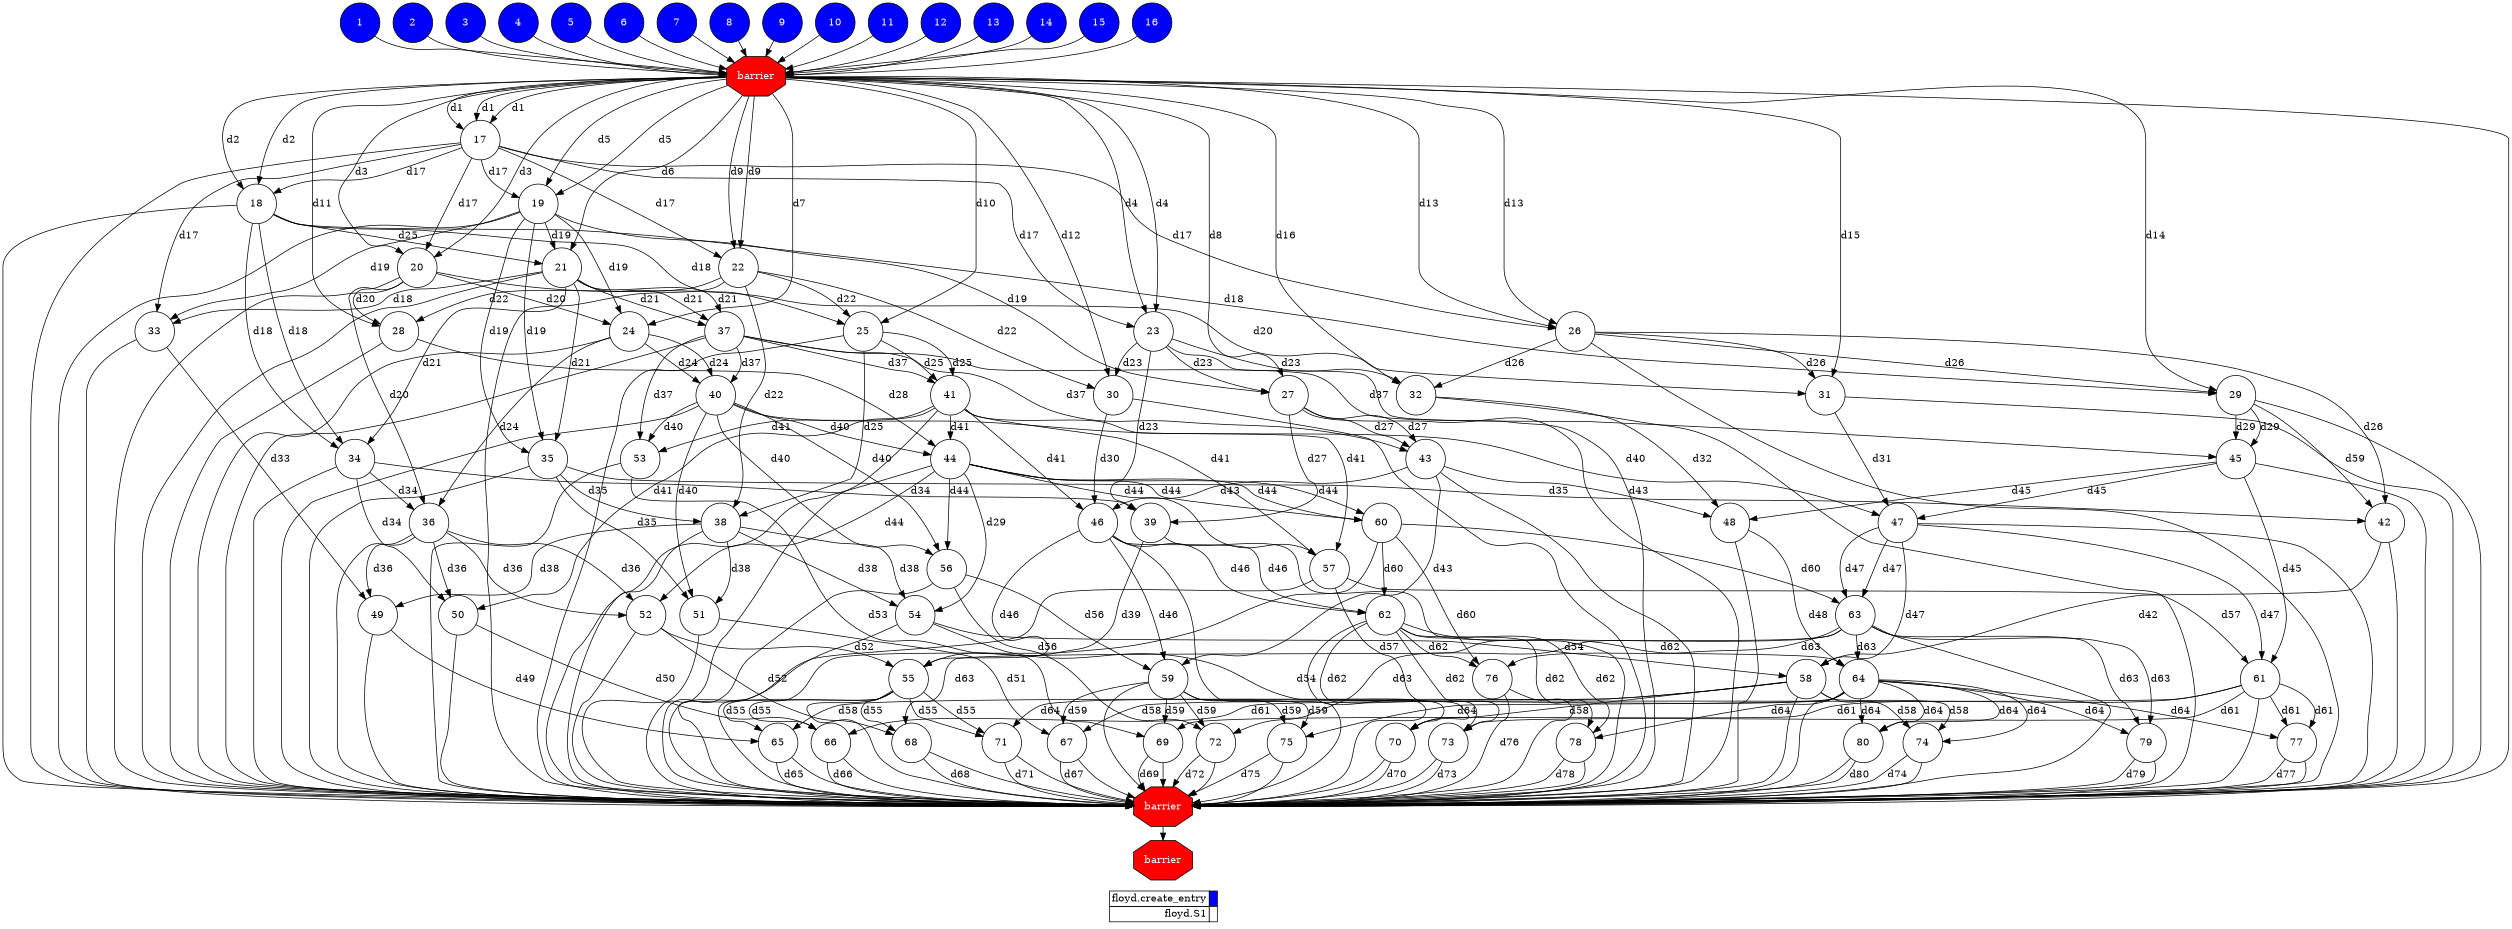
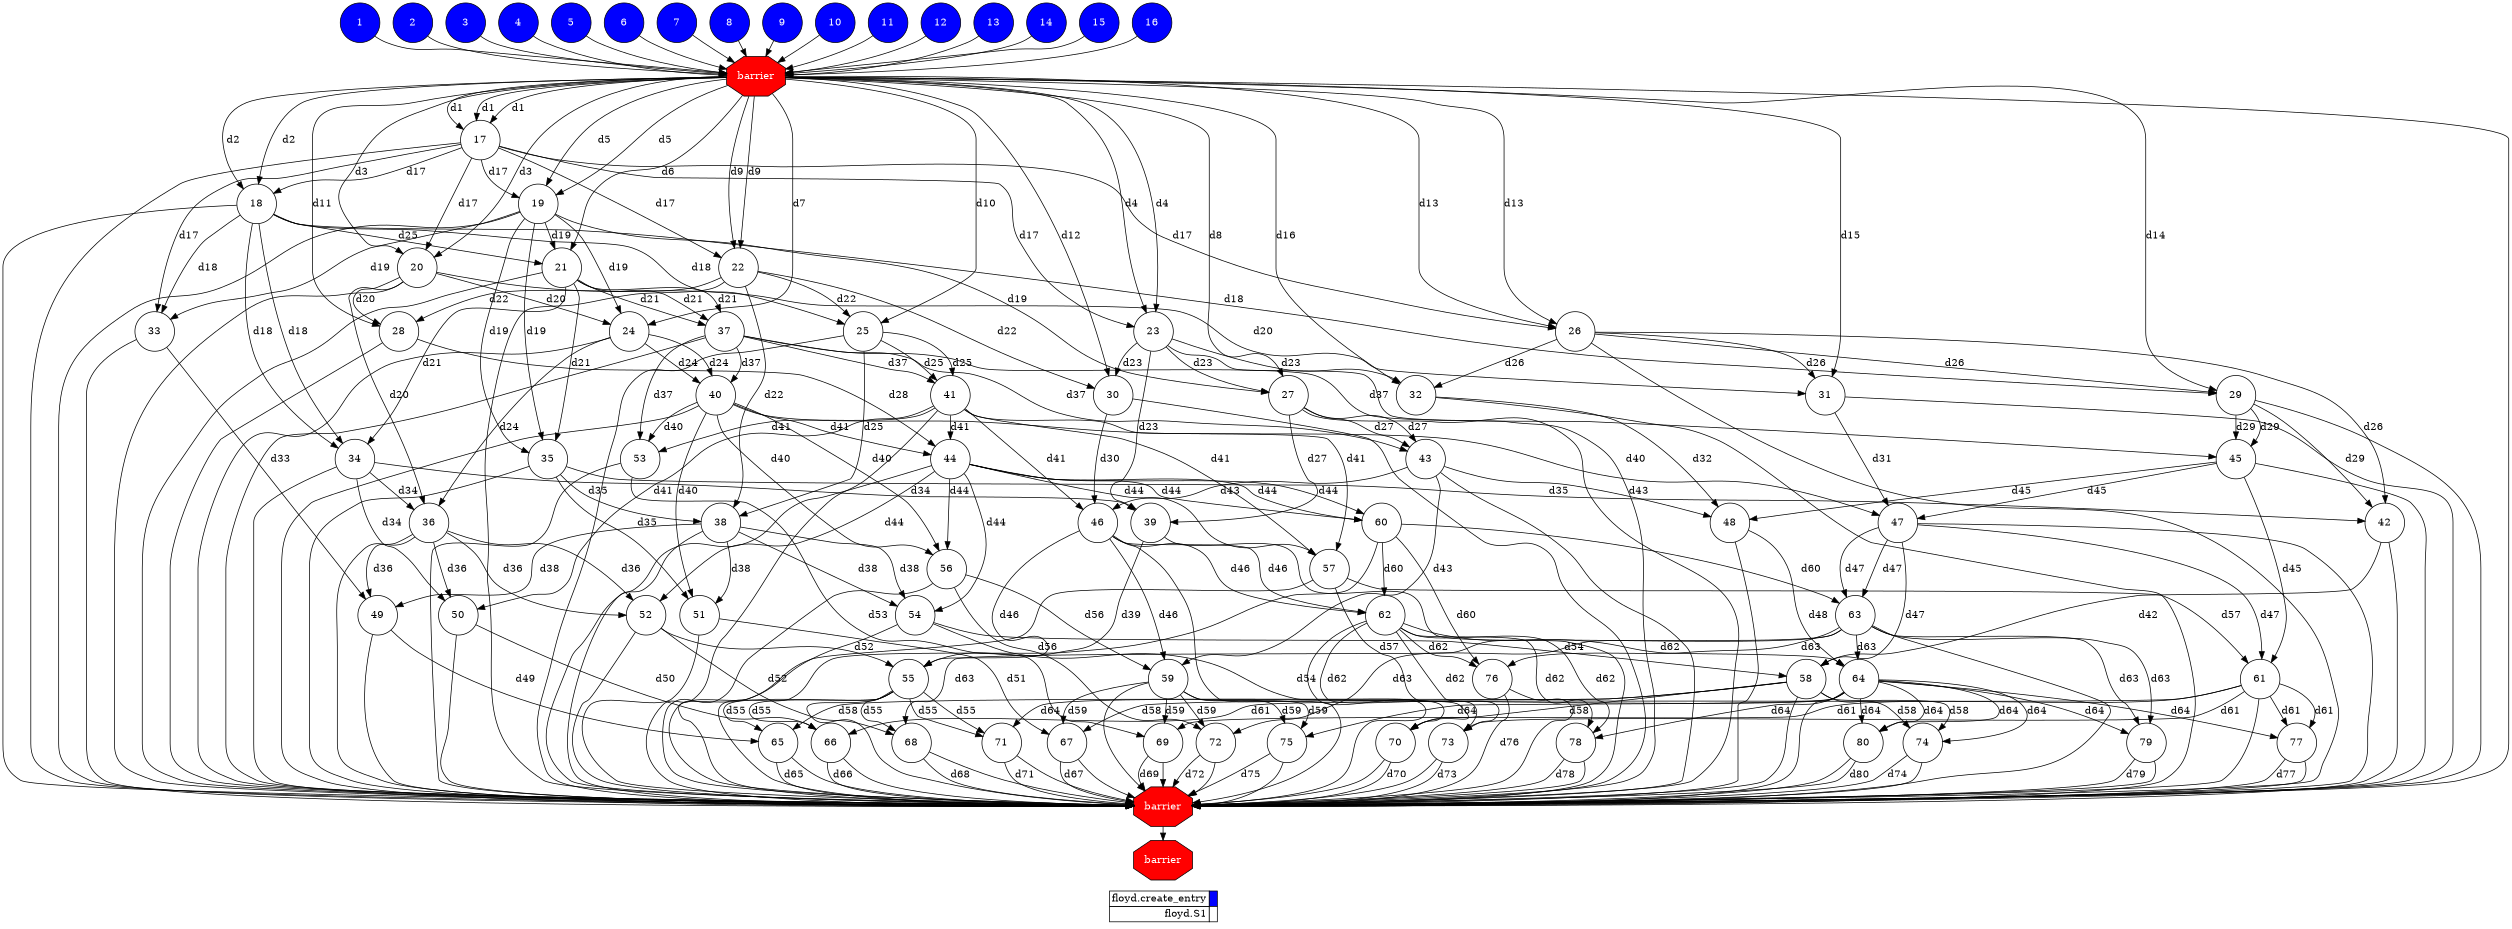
edge "21" -> "33": now "18" -> "33"
edge "40" -> "44": label "d40" -> "d41"
edge "29" -> "42": label "d59" -> "d29"
edge "44" -> "54": label "d29" -> "d44"
